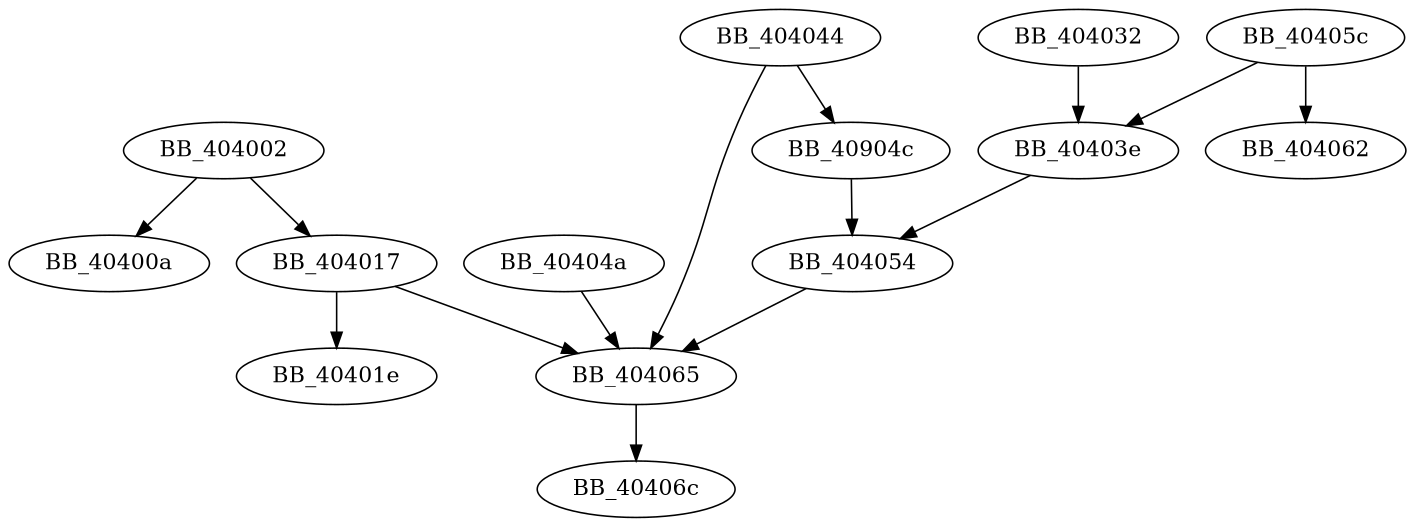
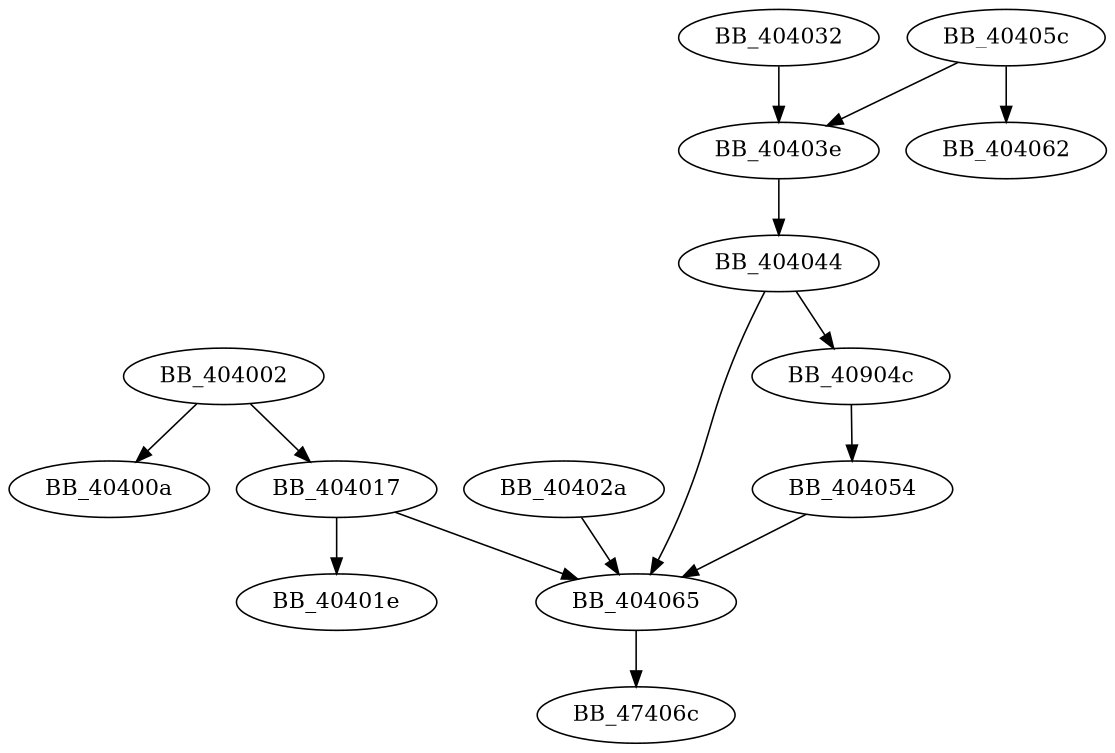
edge "BB_40403e" -> "BB_404054": now "BB_40403e" -> "BB_404044"
node "BB_40404a": label "BB_40404a" -> "BB_40402a"
node "BB_40406c": label "BB_40406c" -> "BB_47406c"
